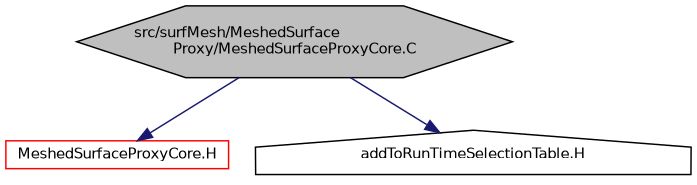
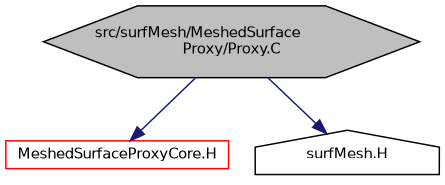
node "src/surfMesh/MeshedSurface Proxy/MeshedSurfaceProxyCore.C": label "src/surfMesh/MeshedSurface Proxy/MeshedSurfaceProxyCore.C" -> "src/surfMesh/MeshedSurface Proxy/Proxy.C"
node "addToRunTimeSelectionTable.H": label "addToRunTimeSelectionTable.H" -> "surfMesh.H"
